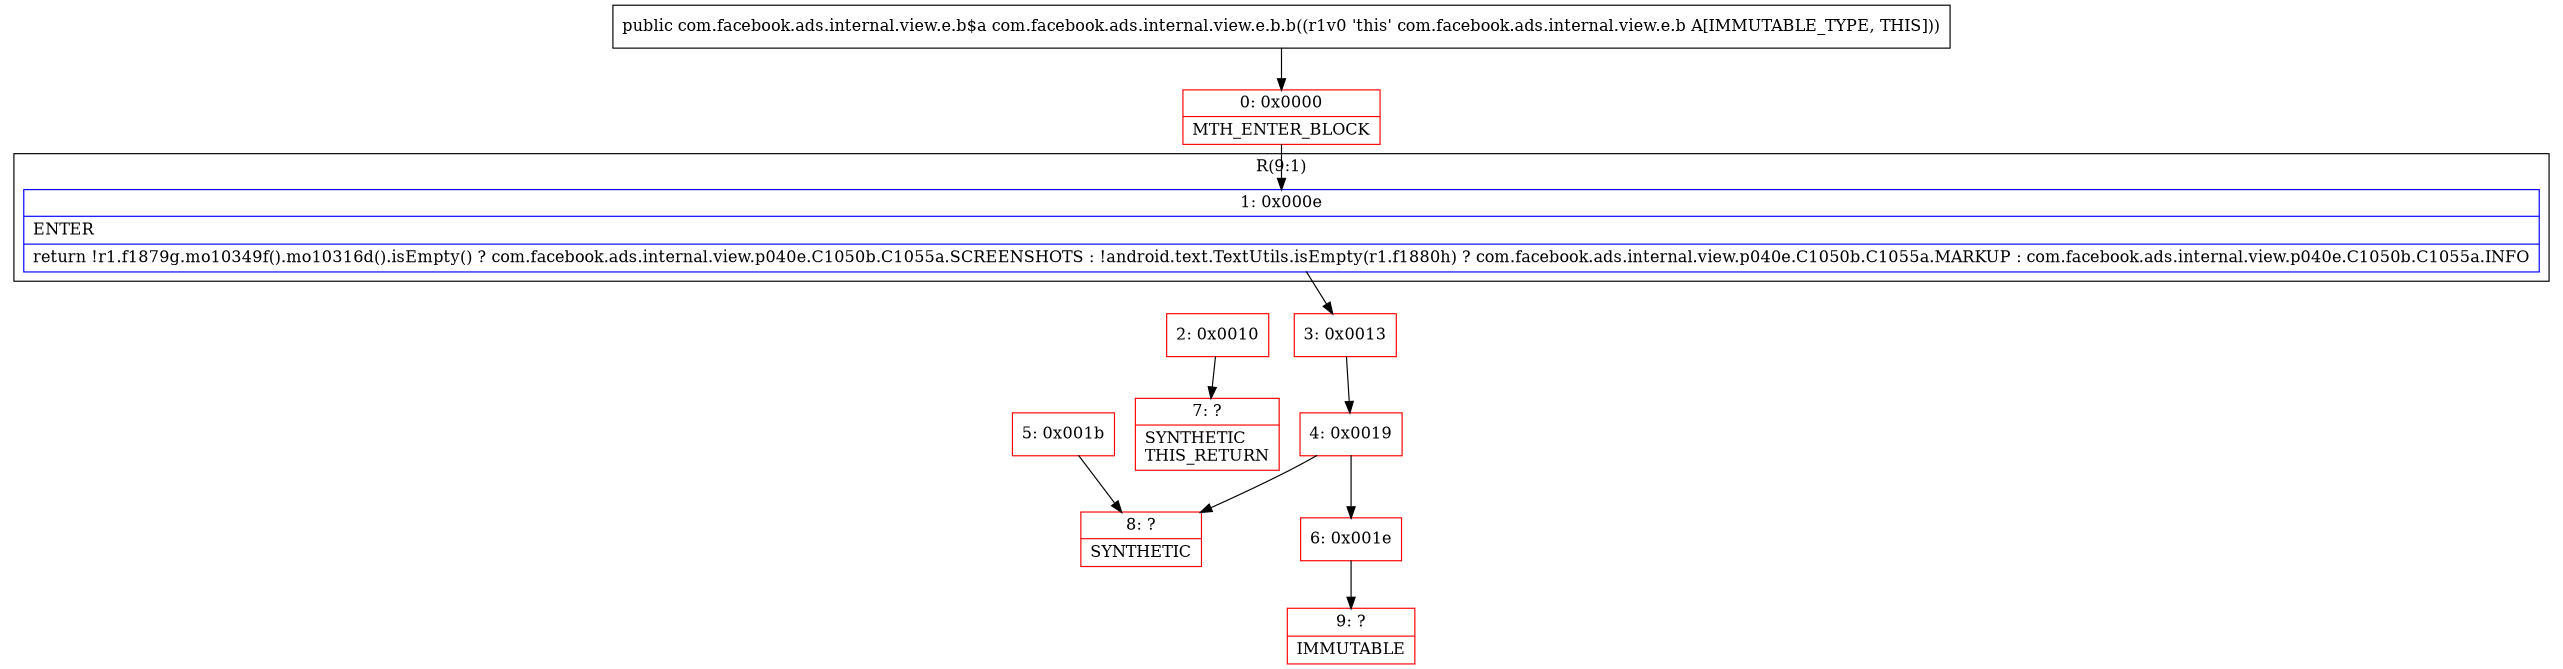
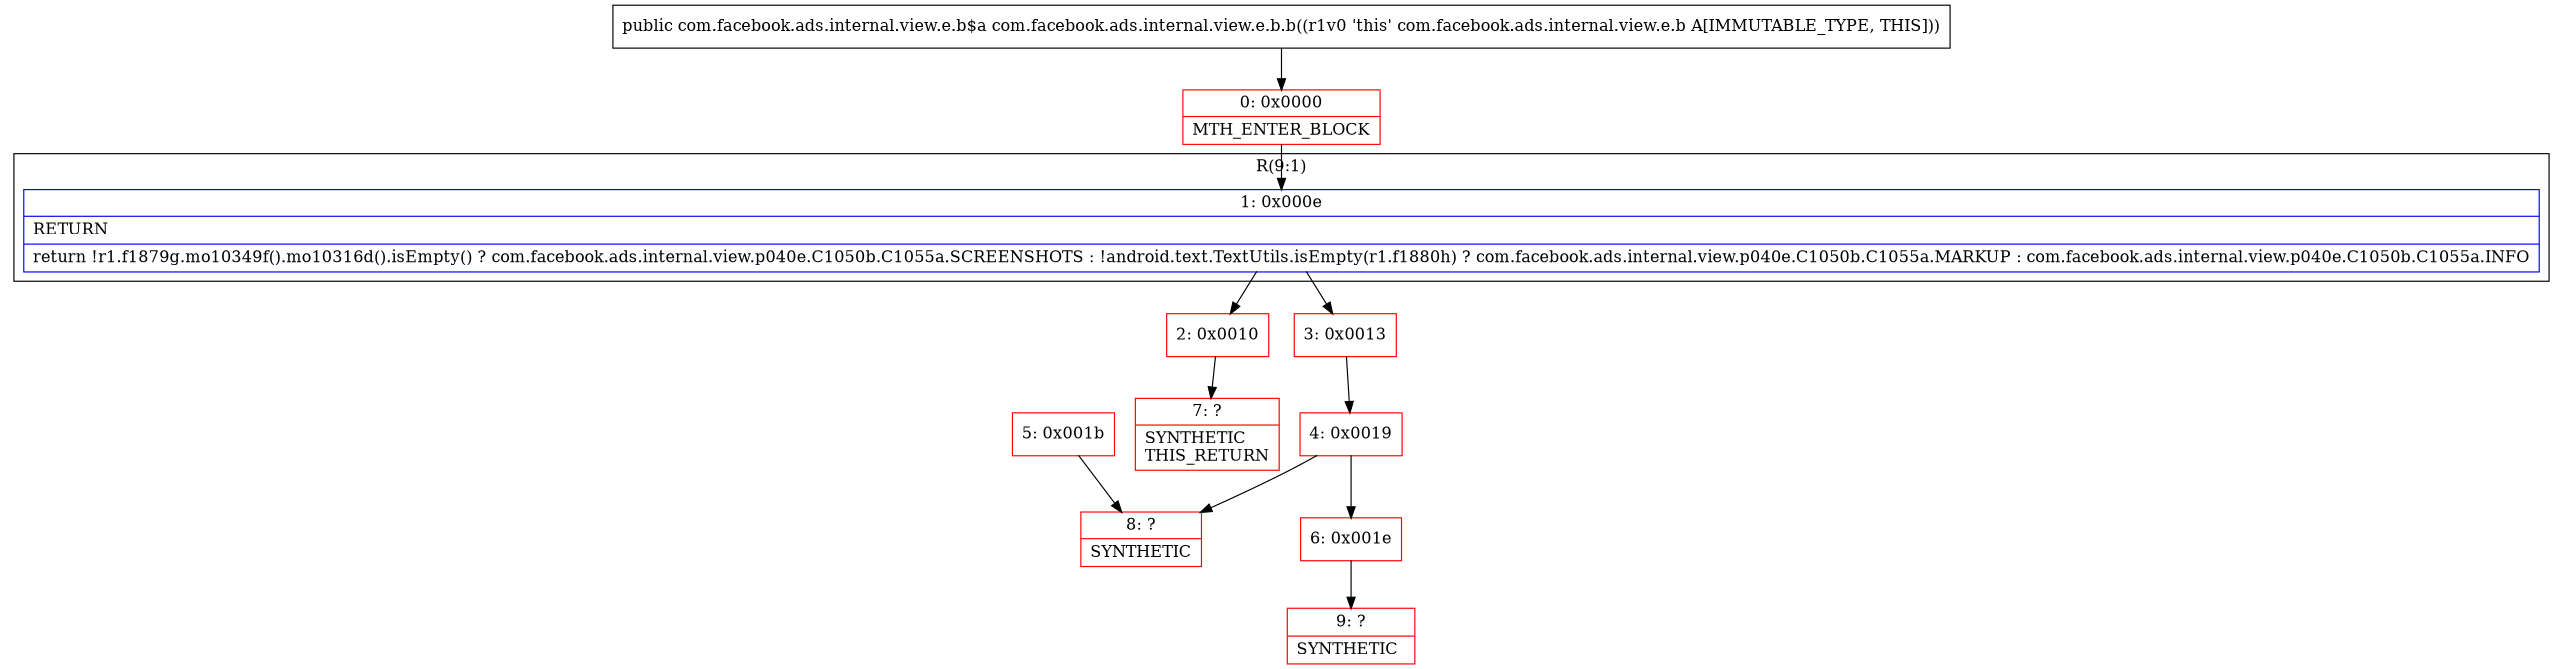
node "1: 0x000e": text "ENTER" -> "RETURN"
edge "1: 0x000e" -> "2: 0x0010": added
node "9: ?": text "IMMUTABLE" -> "SYNTHETIC"
